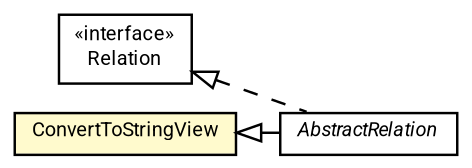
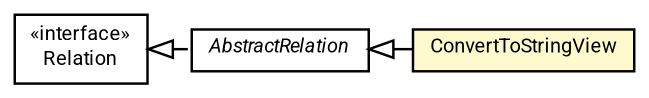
edge "AbstractRelation" -> "ConvertToStringView": reversed
